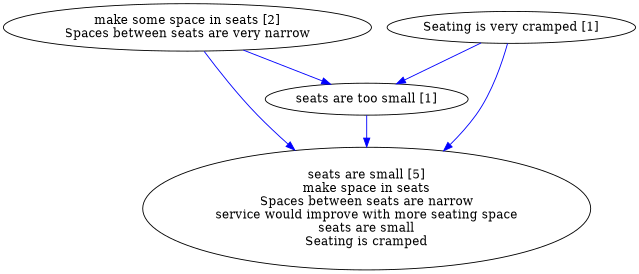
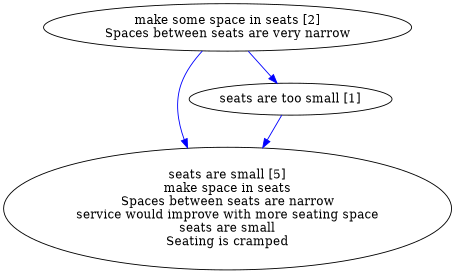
node "Seating is very cramped [1]": removed
